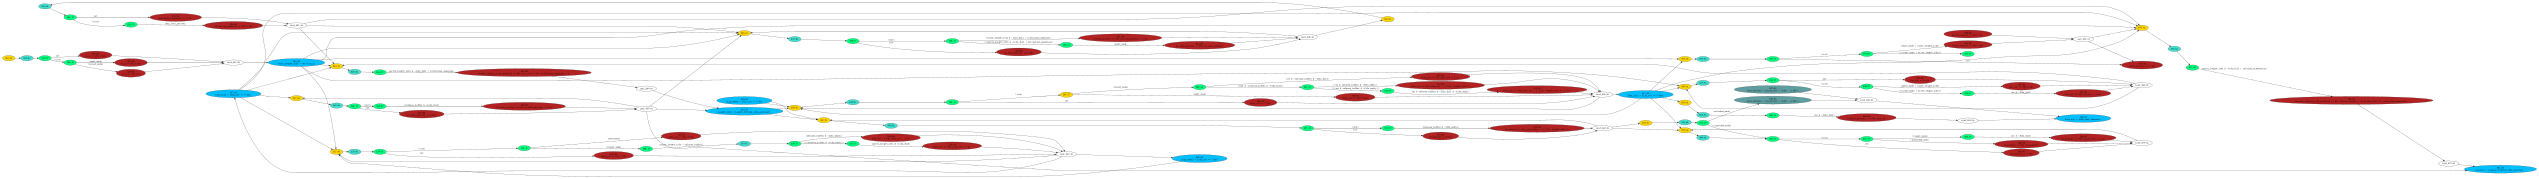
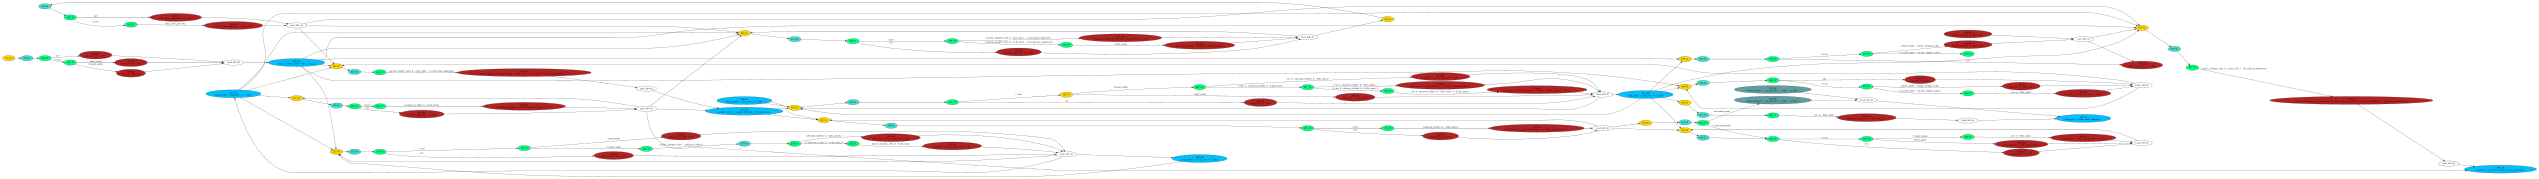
edge "483:IF" -> "484:NS wr_pointer <= #Tp rd_pointer;": label "!(extended_mode)" -> "reset_mode"
